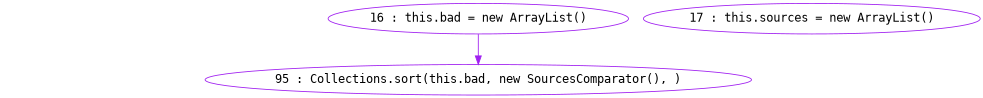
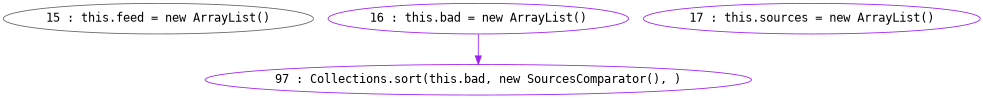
node "15 : this.feed = new ArrayList()": added
node "95 : Collections.sort(this.bad, new SourcesComparator(), )": label "95 : Collections.sort(this.bad, new SourcesComparator(), )" -> "97 : Collections.sort(this.bad, new SourcesComparator(), )"
